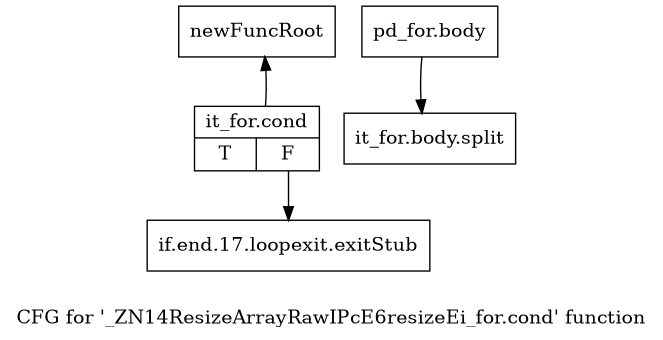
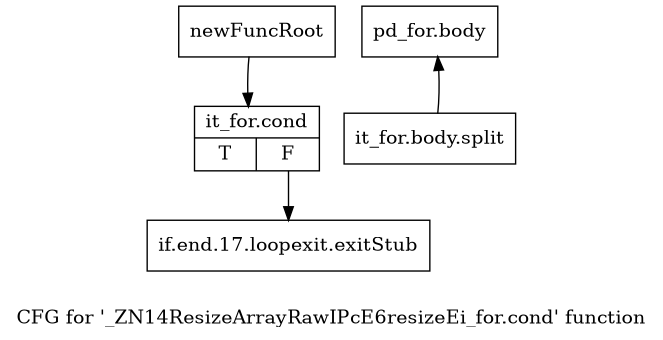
edge "pd_for.body" -> "it_for.body.split": reversed
edge "it_for.cond" -> "newFuncRoot": reversed
